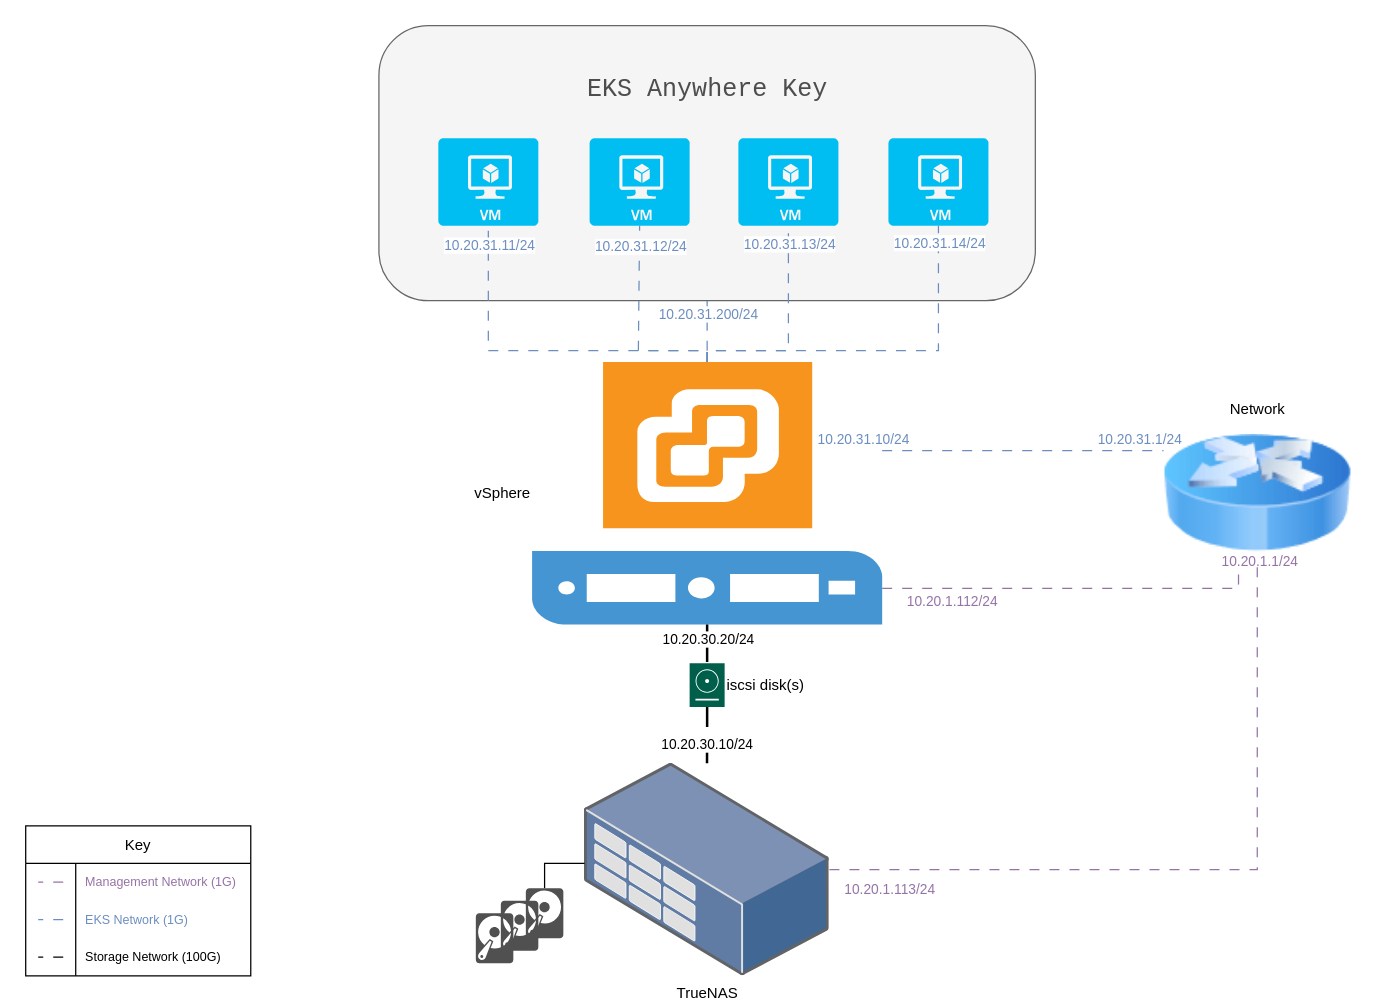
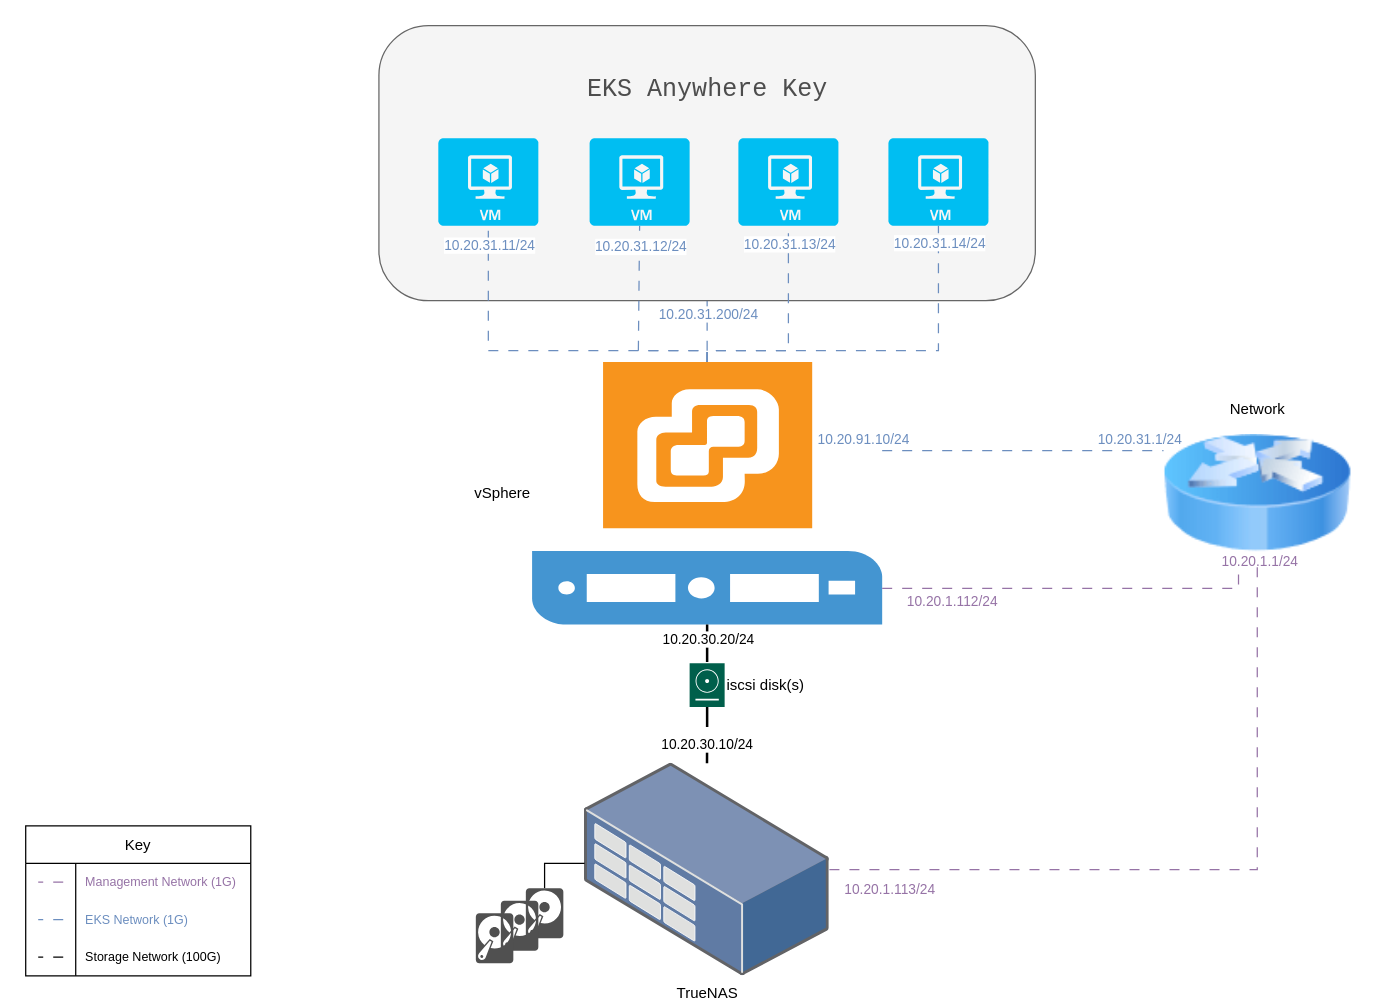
node "10.20.31.10/24": label "10.20.31.10/24" -> "10.20.91.10/24"
